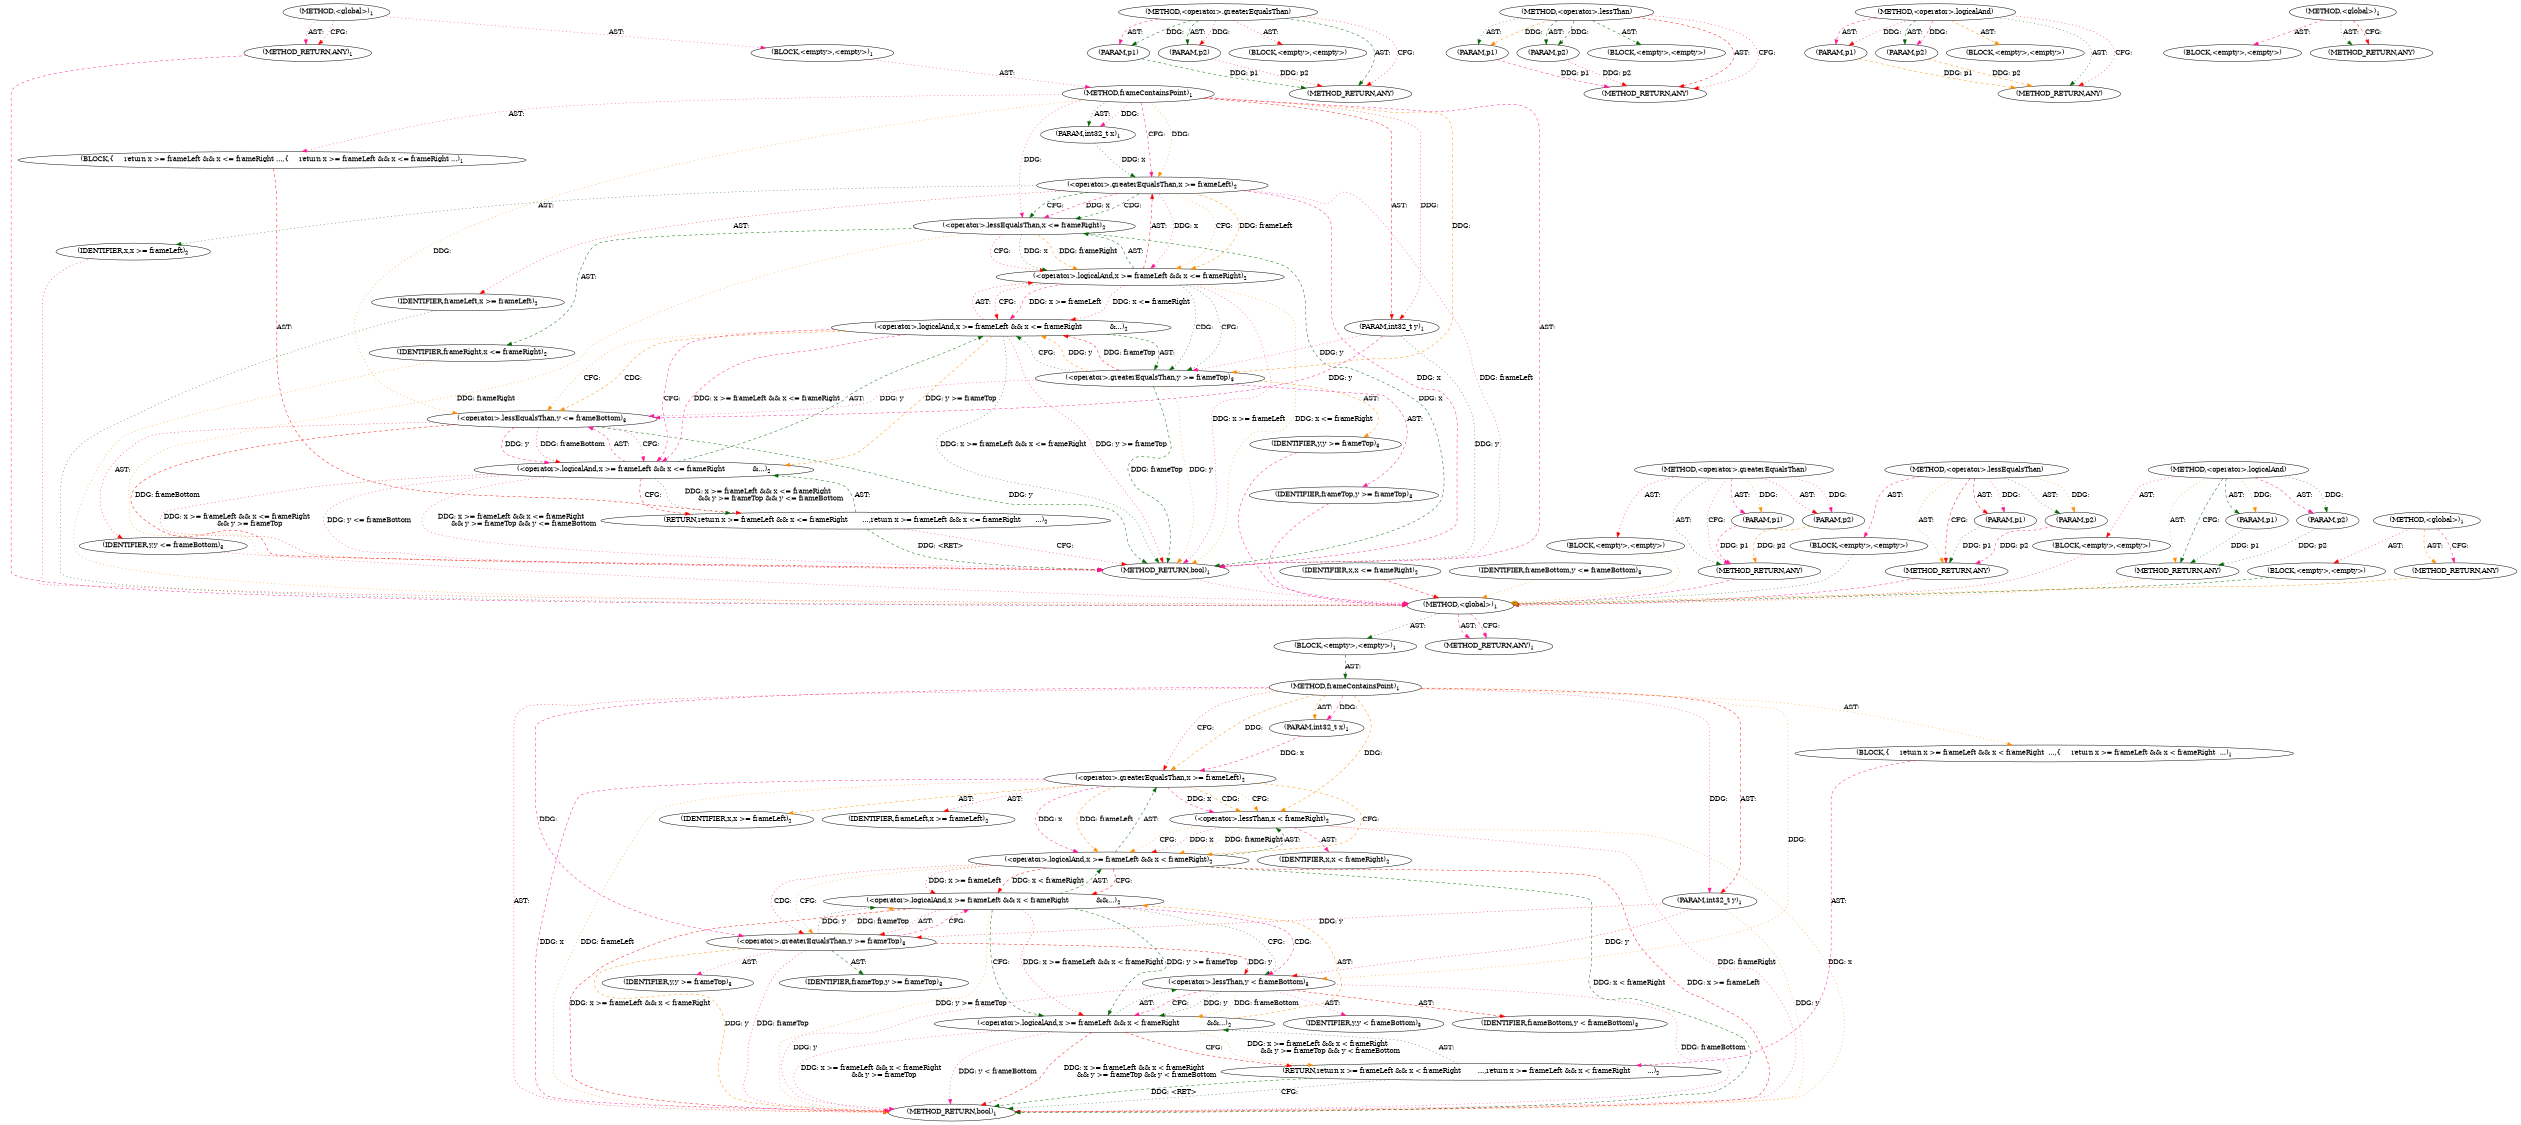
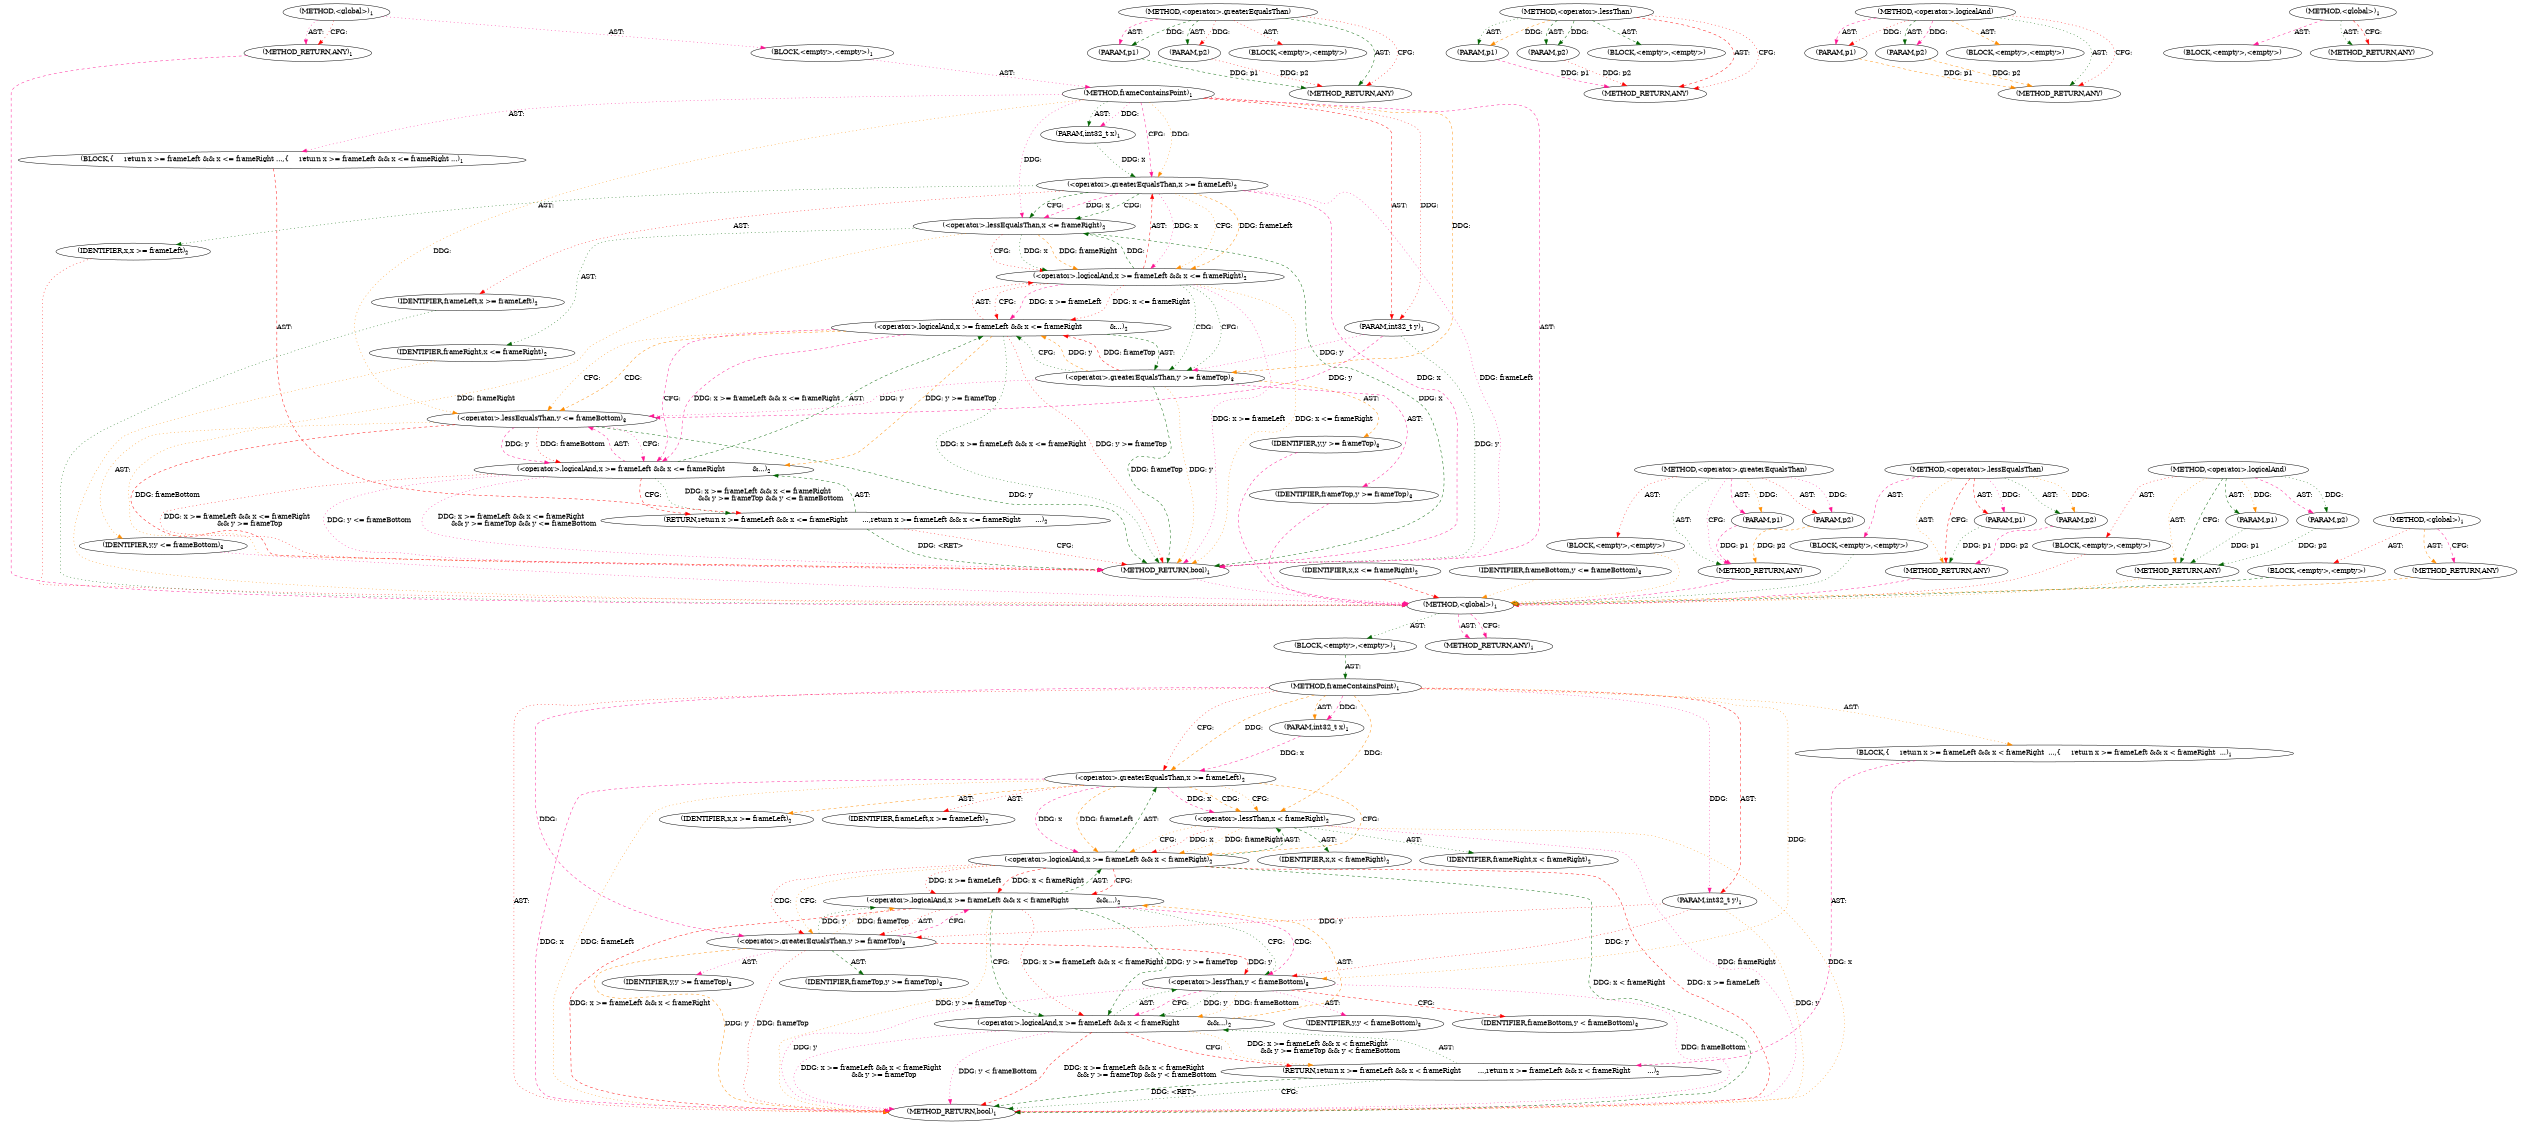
edge "(<operator>.lessEqualsThan,x <= frameRight)" -> "(IDENTIFIER,frameRight,x <= frameRight)": style dashed -> dotted
edge "(<operator>.logicalAnd,x >= frameLeft && x <= frameRight)" -> "(<operator>.lessEqualsThan,x <= frameRight)": label "AST: " -> "DDG: "
edge "(<operator>.lessEqualsThan,y <= frameBottom)" -> "(IDENTIFIER,y,y <= frameBottom)": color red -> darkorange
edge "(<operator>.lessThan,x < frameRight)" -> "(IDENTIFIER,x,x < frameRight)": color deeppink -> darkgreen
node "(IDENTIFIER,frameRight,x < frameRight)": added
edge "(<operator>.lessThan,y < frameBottom)" -> "(IDENTIFIER,frameBottom,y < frameBottom)": label "AST: " -> "CFG: "
